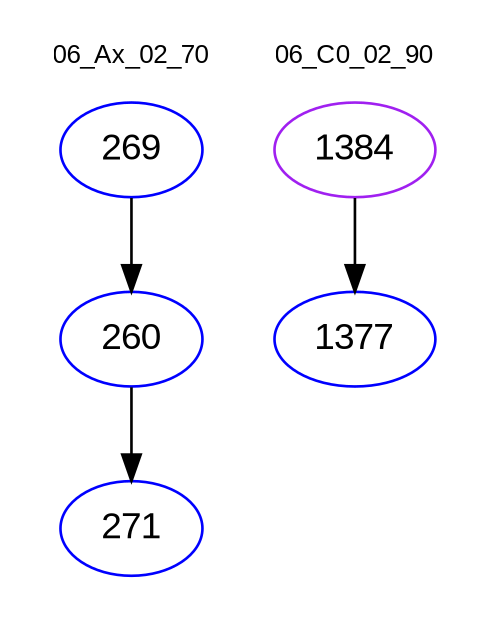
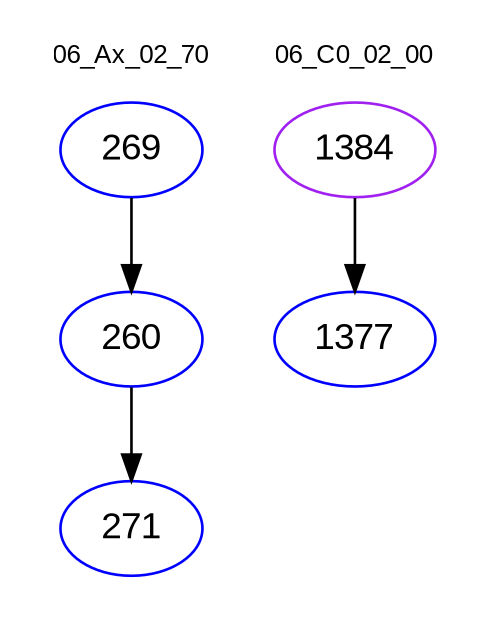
cluster "06_C0_02_90": label "06_C0_02_90" -> "06_C0_02_00"
